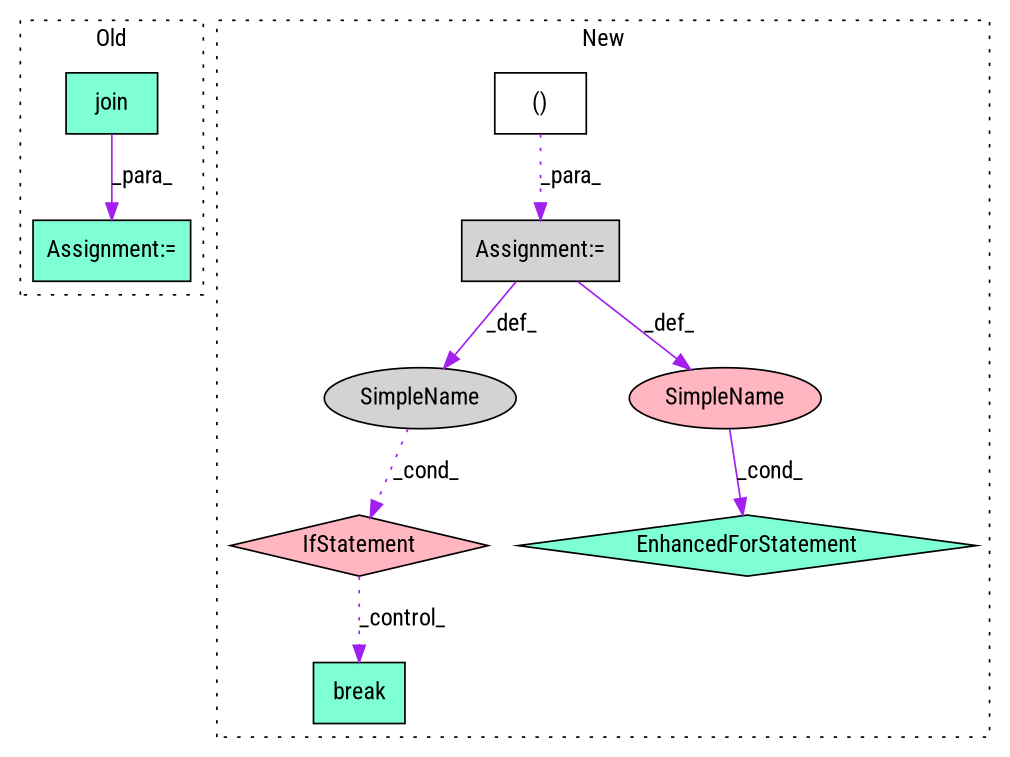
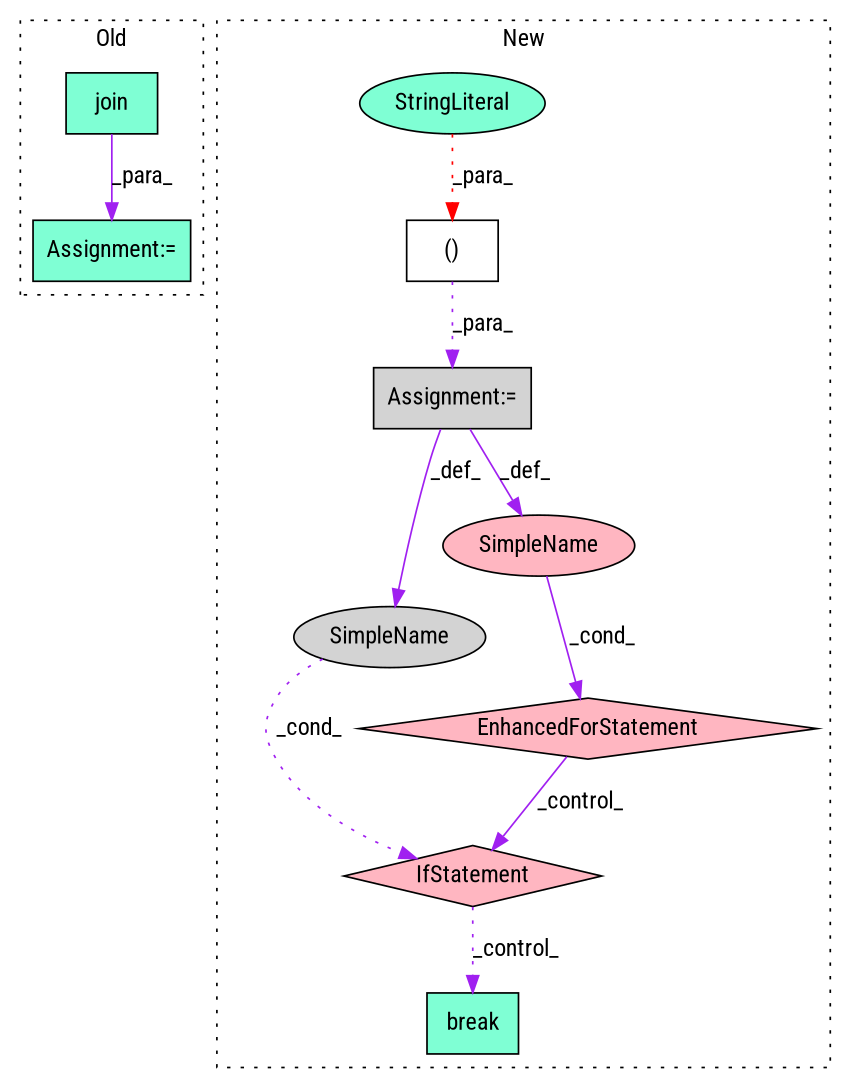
node "StringLiteral": added
node "EnhancedForStatement": fillcolor aquamarine -> lightpink
edge "EnhancedForStatement" -> "IfStatement": added, label "_control_"
